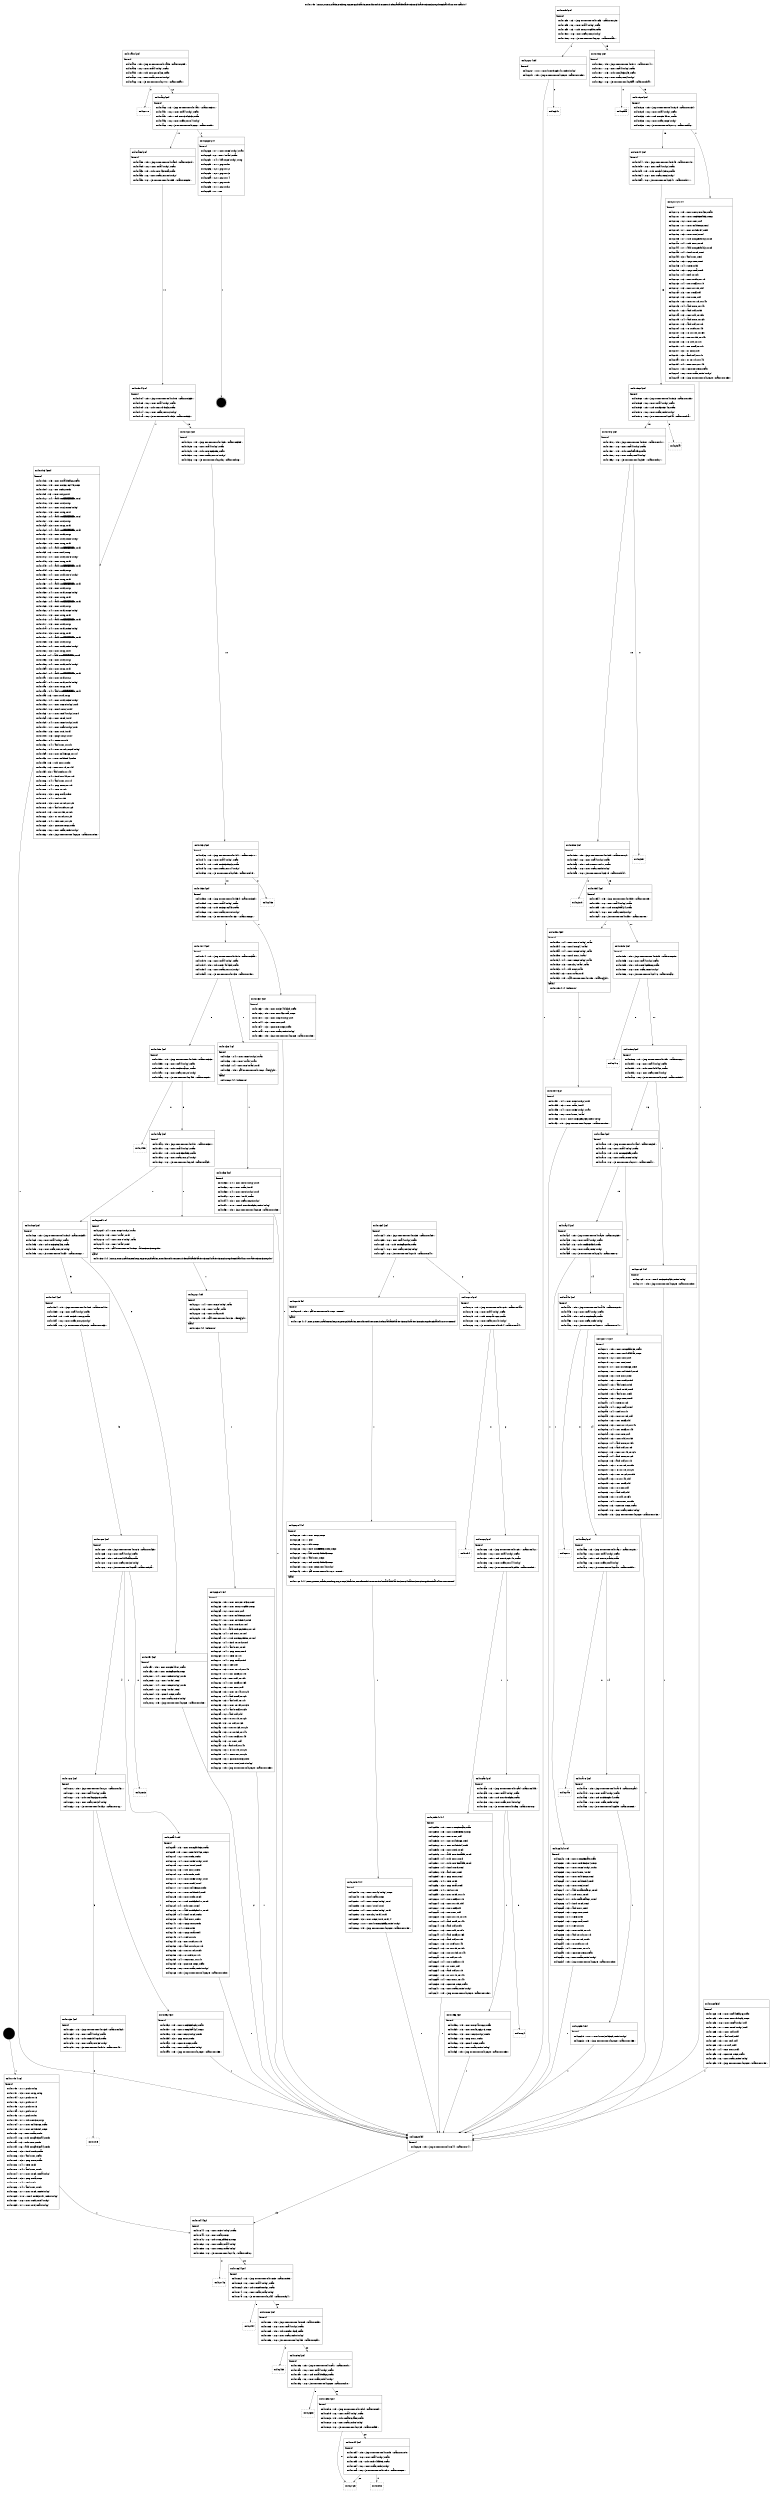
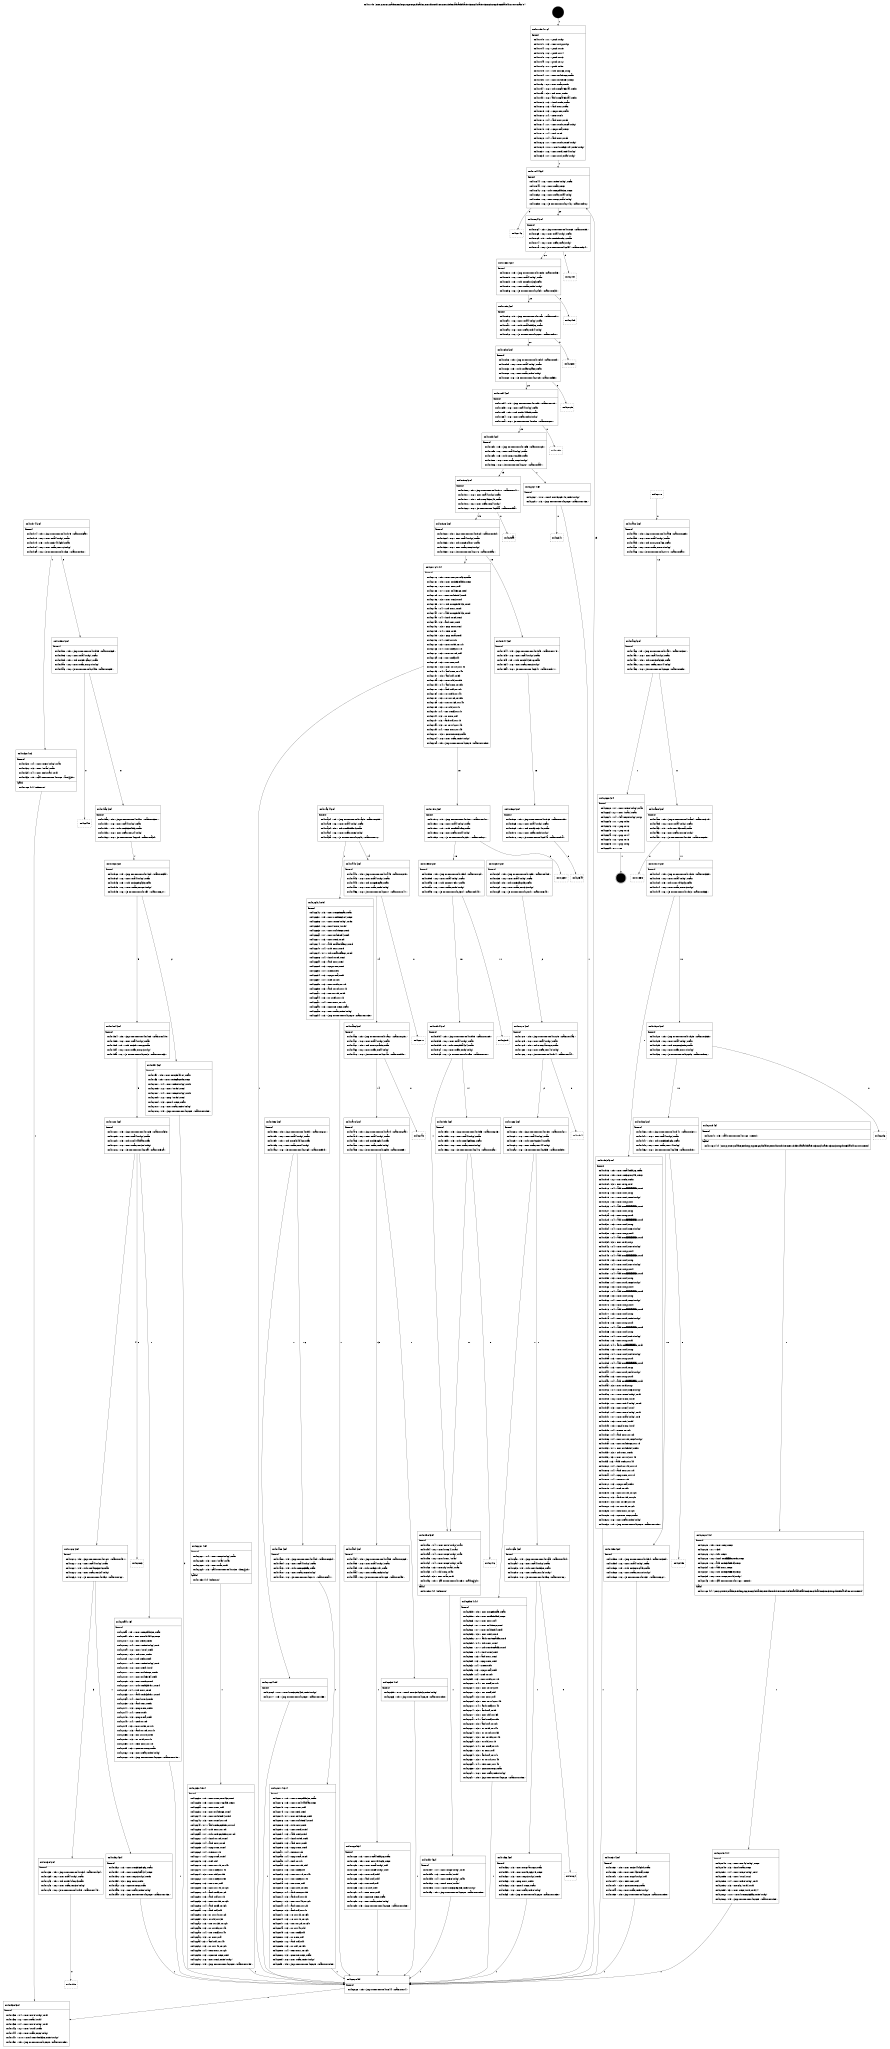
edge "0x401ab0 [28]" -> "0x402770": reversed
edge "0x401960 [28]" -> "0x40197c [28]": now "0x40217c [147]" -> "0x40197c [28]"
node "0x401e55": added
edge "0x401998 [28]" -> "0x40231d": label " 0" -> " 11"
edge "0x401b58 [28]" -> "0x401b74 [28]": removed, label "9"
edge "0x4019d0 [28]" -> "0x4019ec [28]": now "0x4019d0 [28]" -> "0x401fb0 [39]"
node "0x4022d6": added
edge "0x401a08 [28]" -> "0x401a24 [28]": removed, label "15"
node "0x40220f [18]": removed
edge "0x401c54 [28]" -> "0x40201b [5]": removed, label "1"
node "0x401a94 [28]": added
edge "0x401f38 [30]" -> "0x40282e [5]": reversed
edge "0x4018d4 [28]" -> "0x402725": now "0x4018d4 [28]" -> "0x4018f0 [28]"
